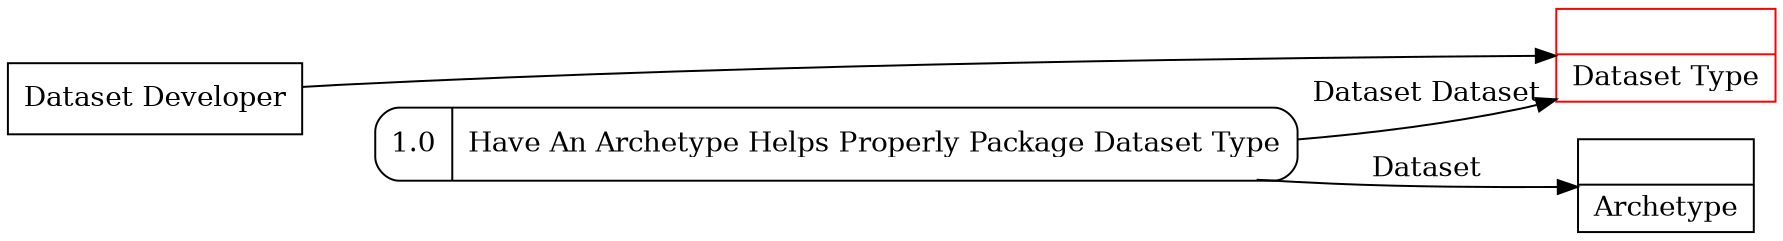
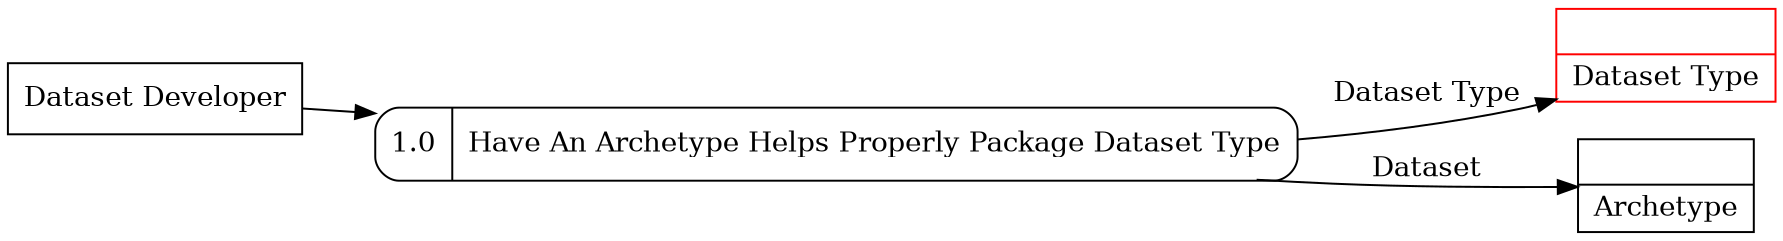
edge "Dataset Developer" -> "Dataset Type": now "Dataset Developer" -> "1.0"
edge "1.0" -> "Dataset Type": label "Dataset Dataset" -> "Dataset Type"
